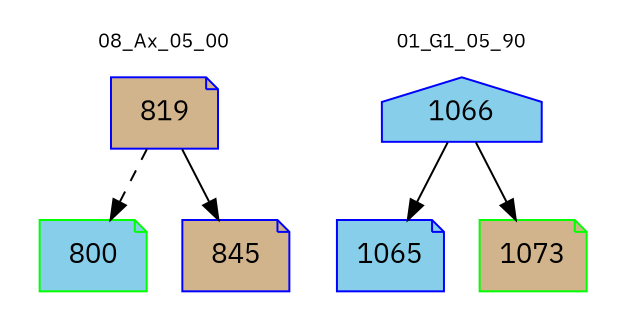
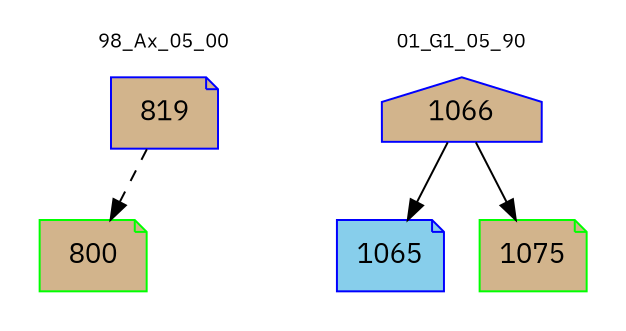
cluster "08_Ax_05_00": label "08_Ax_05_00" -> "98_Ax_05_00"
node "1066": fillcolor skyblue -> tan
node "800": fillcolor skyblue -> tan
node "845": removed
node "1073": label "1073" -> "1075"
